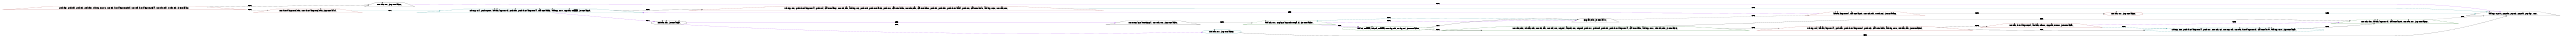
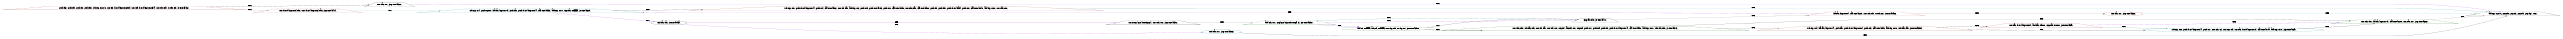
node "'test eax, eax', 'je 0x804966a',": label "'test eax, eax', 'je 0x804966a'," -> "'test eax, eax', 'je 0x804946a',"
